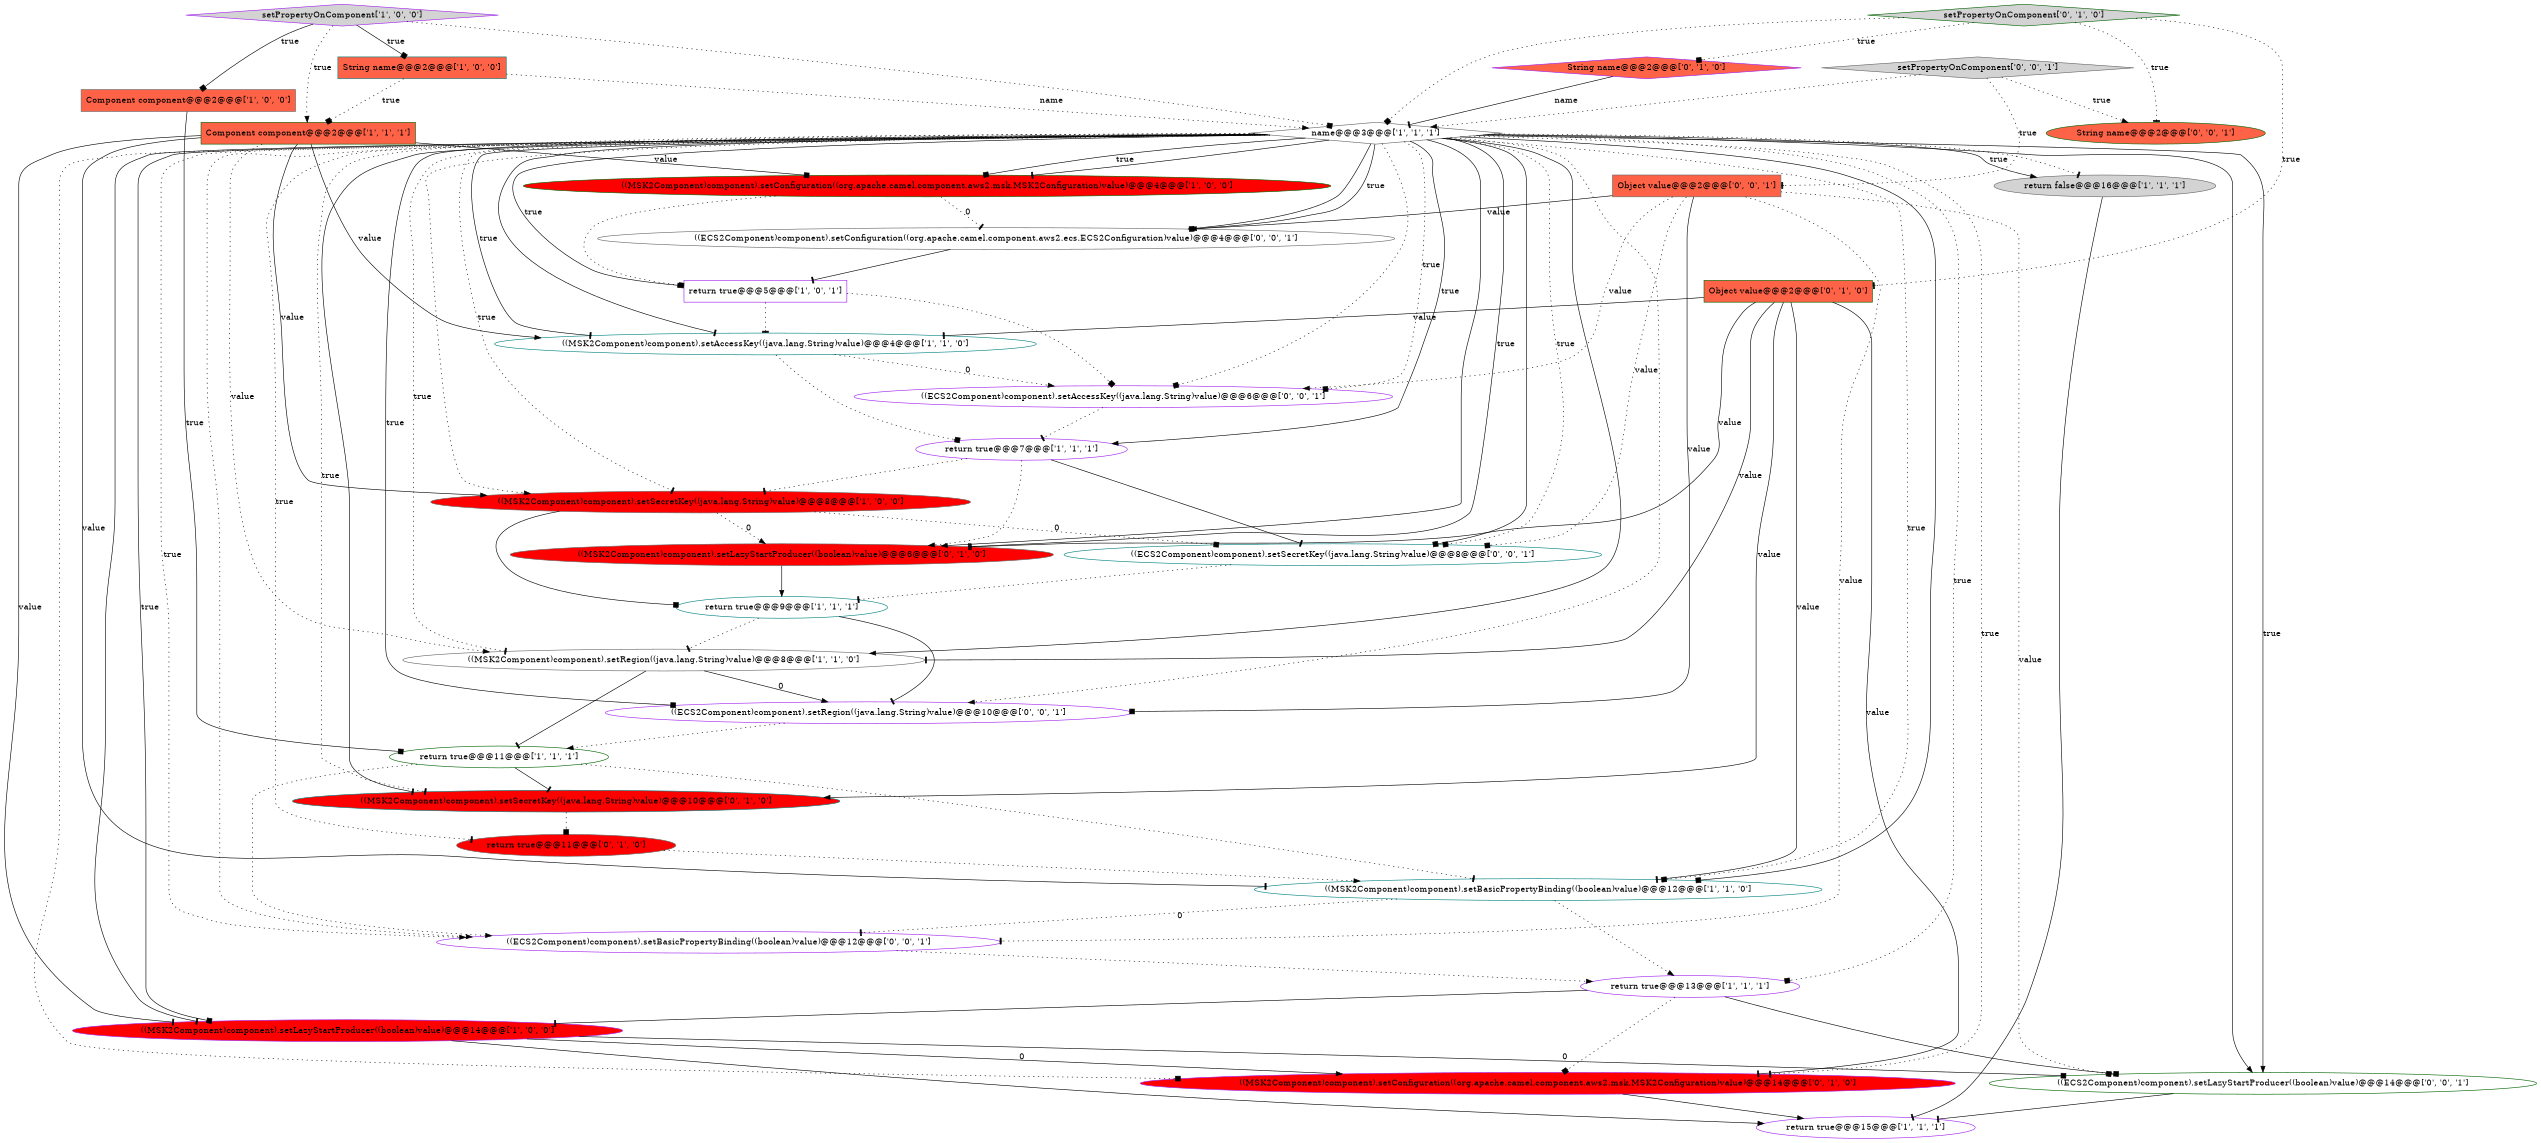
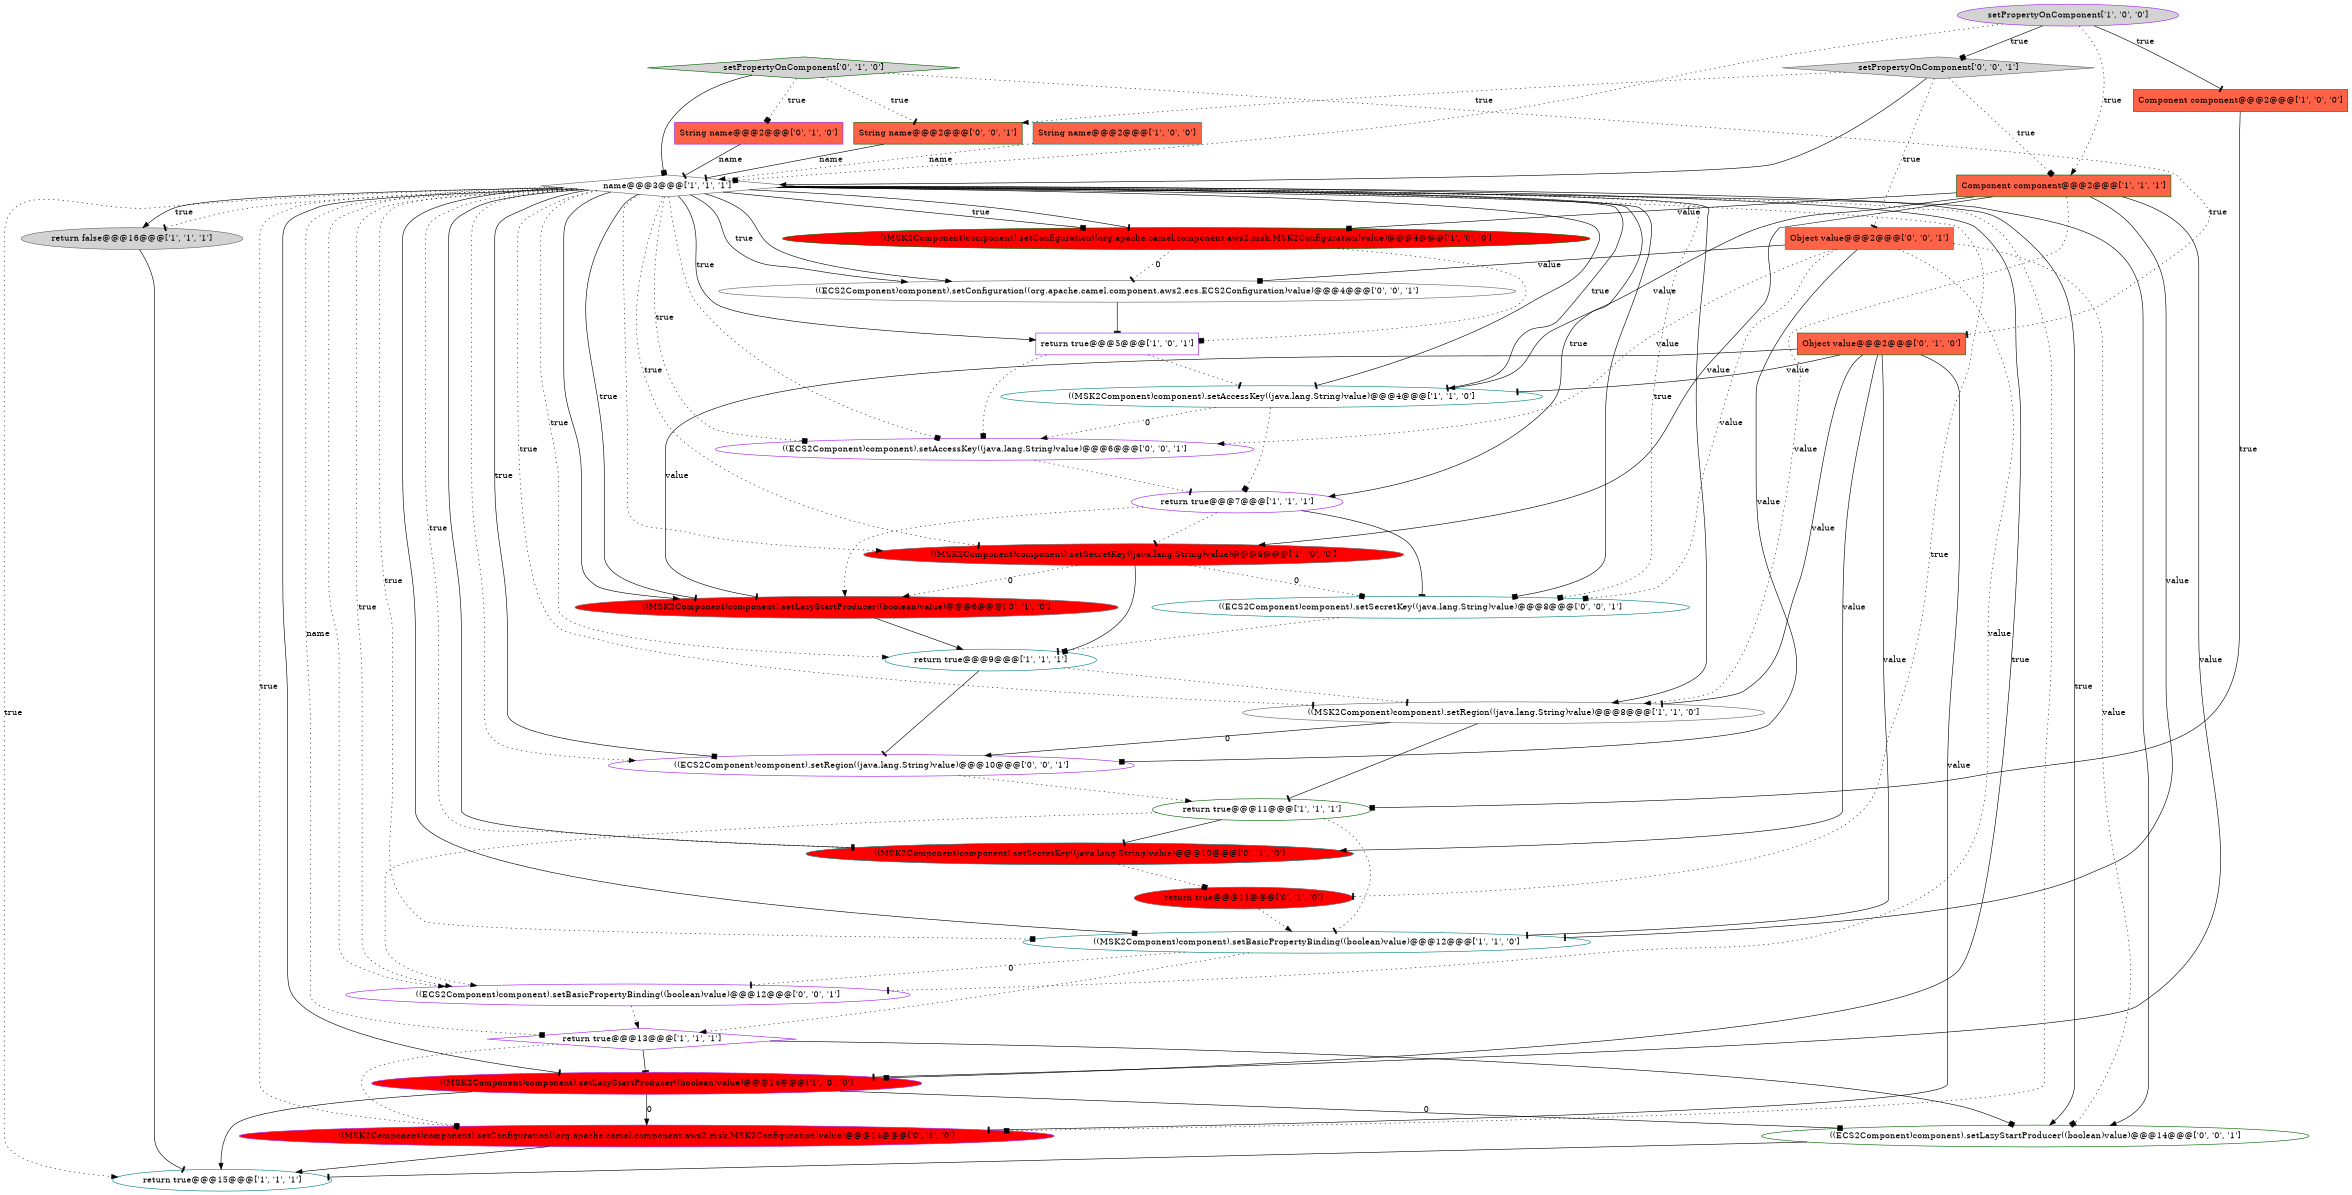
node "setPropertyOnComponent['1', '0', '0']": shape diamond -> ellipse
edge "setPropertyOnComponent['0', '1', '0']" -> "name@@@3@@@['1', '1', '1']": style dotted -> solid
edge "setPropertyOnComponent['1', '0', '0']" -> "String name@@@2@@@['1', '0', '0']": now "setPropertyOnComponent['1', '0', '0']" -> "setPropertyOnComponent['0', '0', '1']"
edge "setPropertyOnComponent['1', '0', '0']" -> "Component component@@@2@@@['1', '0', '0']": arrowhead box -> tee
node "String name@@@2@@@['0', '1', '0']": shape diamond -> box
edge "String name@@@2@@@['1', '0', '0']" -> "Component component@@@2@@@['1', '1', '1']": now "setPropertyOnComponent['0', '0', '1']" -> "Component component@@@2@@@['1', '1', '1']"
node "Component component@@@2@@@['1', '0', '0']": color gray40 -> darkgreen
edge "setPropertyOnComponent['0', '0', '1']" -> "name@@@3@@@['1', '1', '1']": style dotted -> solid
node "String name@@@2@@@['0', '0', '1']": shape ellipse -> box
edge "String name@@@2@@@['0', '0', '1']" -> "name@@@3@@@['1', '1', '1']": added, label "name"
edge "name@@@3@@@['1', '1', '1']" -> "return true@@@15@@@['1', '1', '1']": added, label "true"
edge "name@@@3@@@['1', '1', '1']" -> "return true@@@9@@@['1', '1', '1']": added, label "true"
edge "name@@@3@@@['1', '1', '1']" -> "return true@@@13@@@['1', '1', '1']": label "true" -> "name"
node "return true@@@13@@@['1', '1', '1']": shape ellipse -> diamond
node "return true@@@15@@@['1', '1', '1']": color purple -> teal
